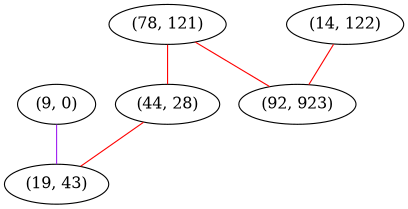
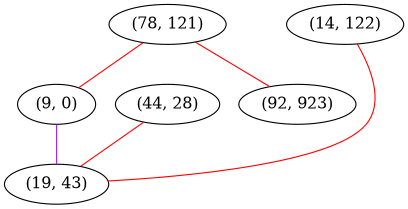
edge "(78, 121)" -- "(44, 28)": now "(78, 121)" -- "(9, 0)"
edge "(14, 122)" -- "(92, 923)": now "(14, 122)" -- "(19, 43)"
